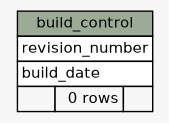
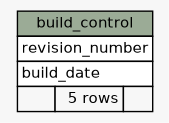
node "build_control": text "0 rows" -> "5 rows"
